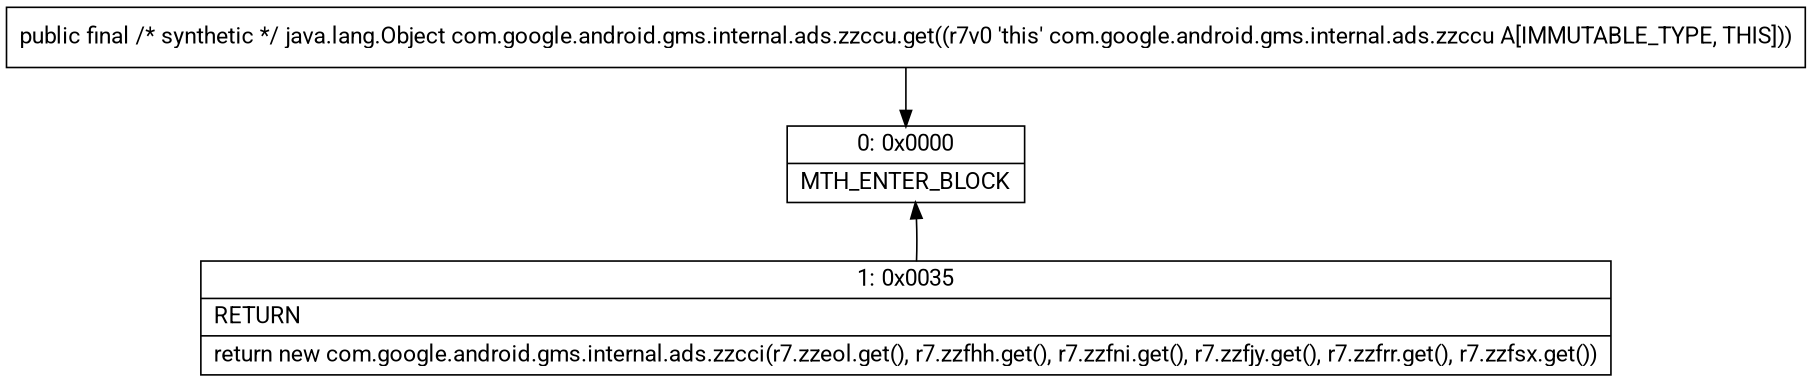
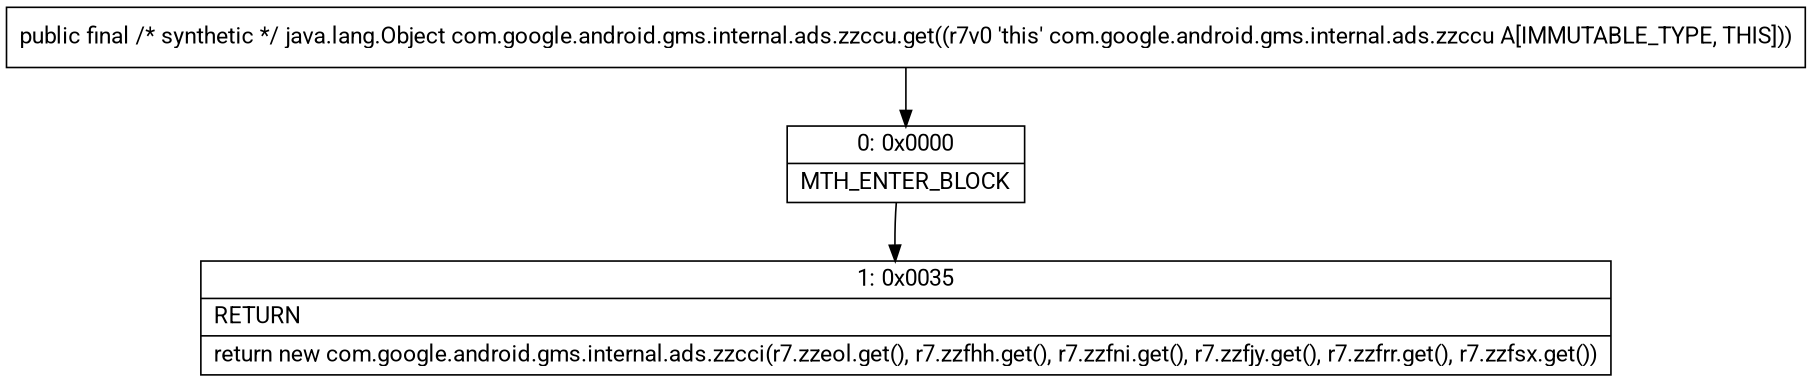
edge "1: 0x0035" -> "0: 0x0000": reversed
